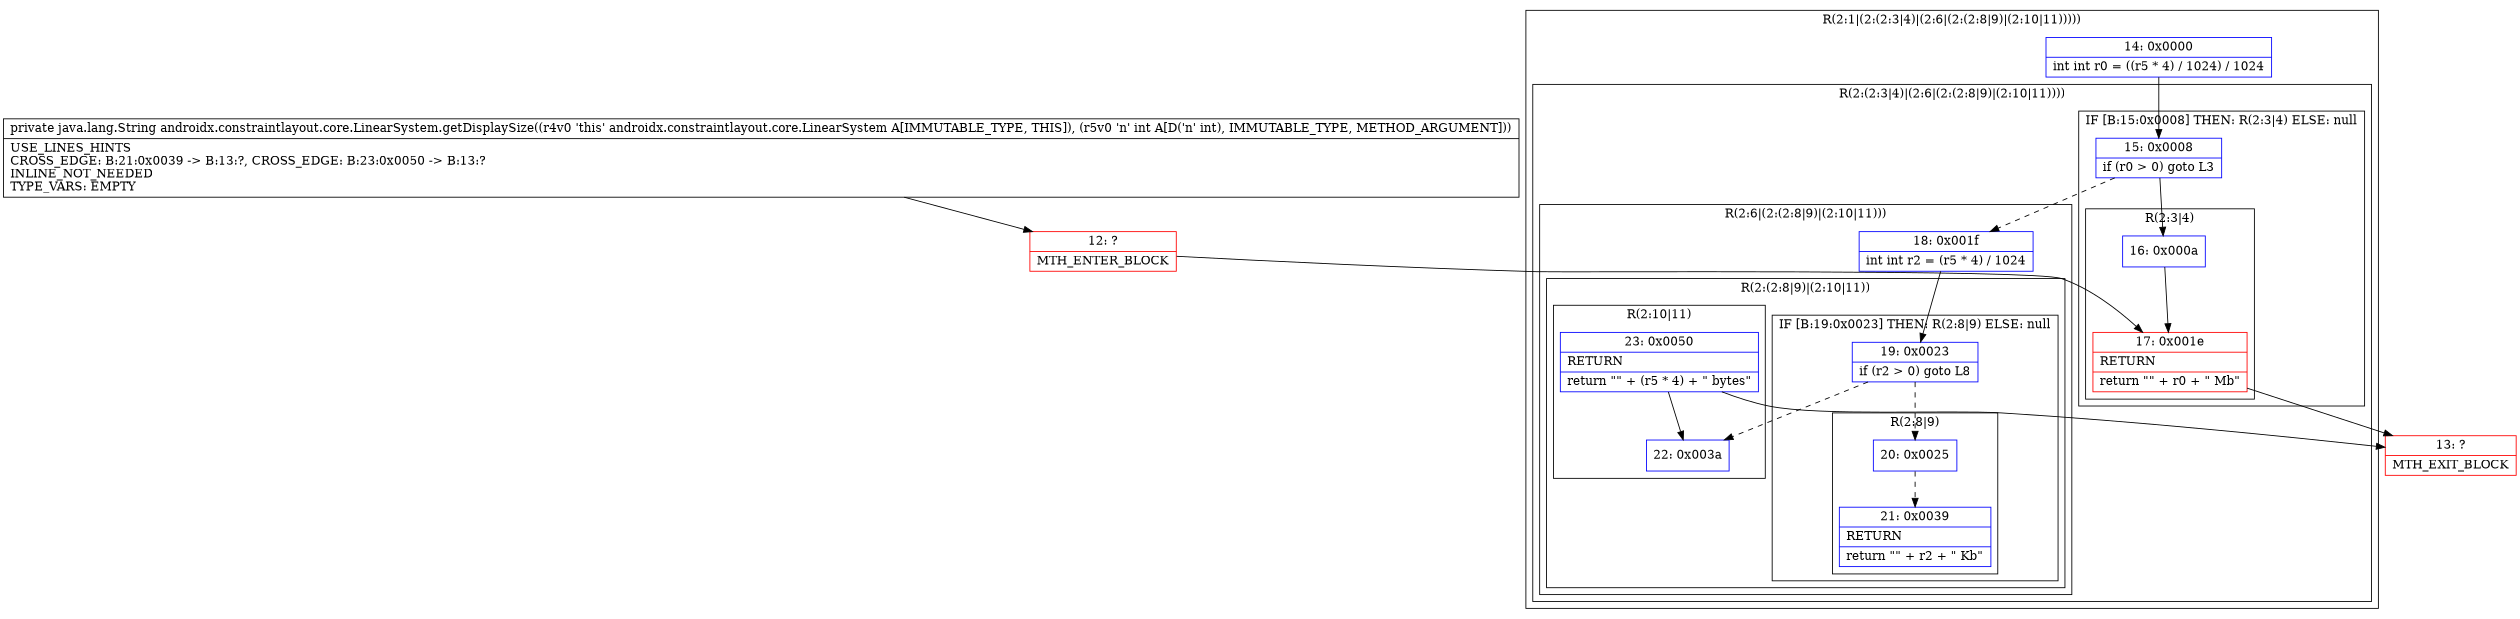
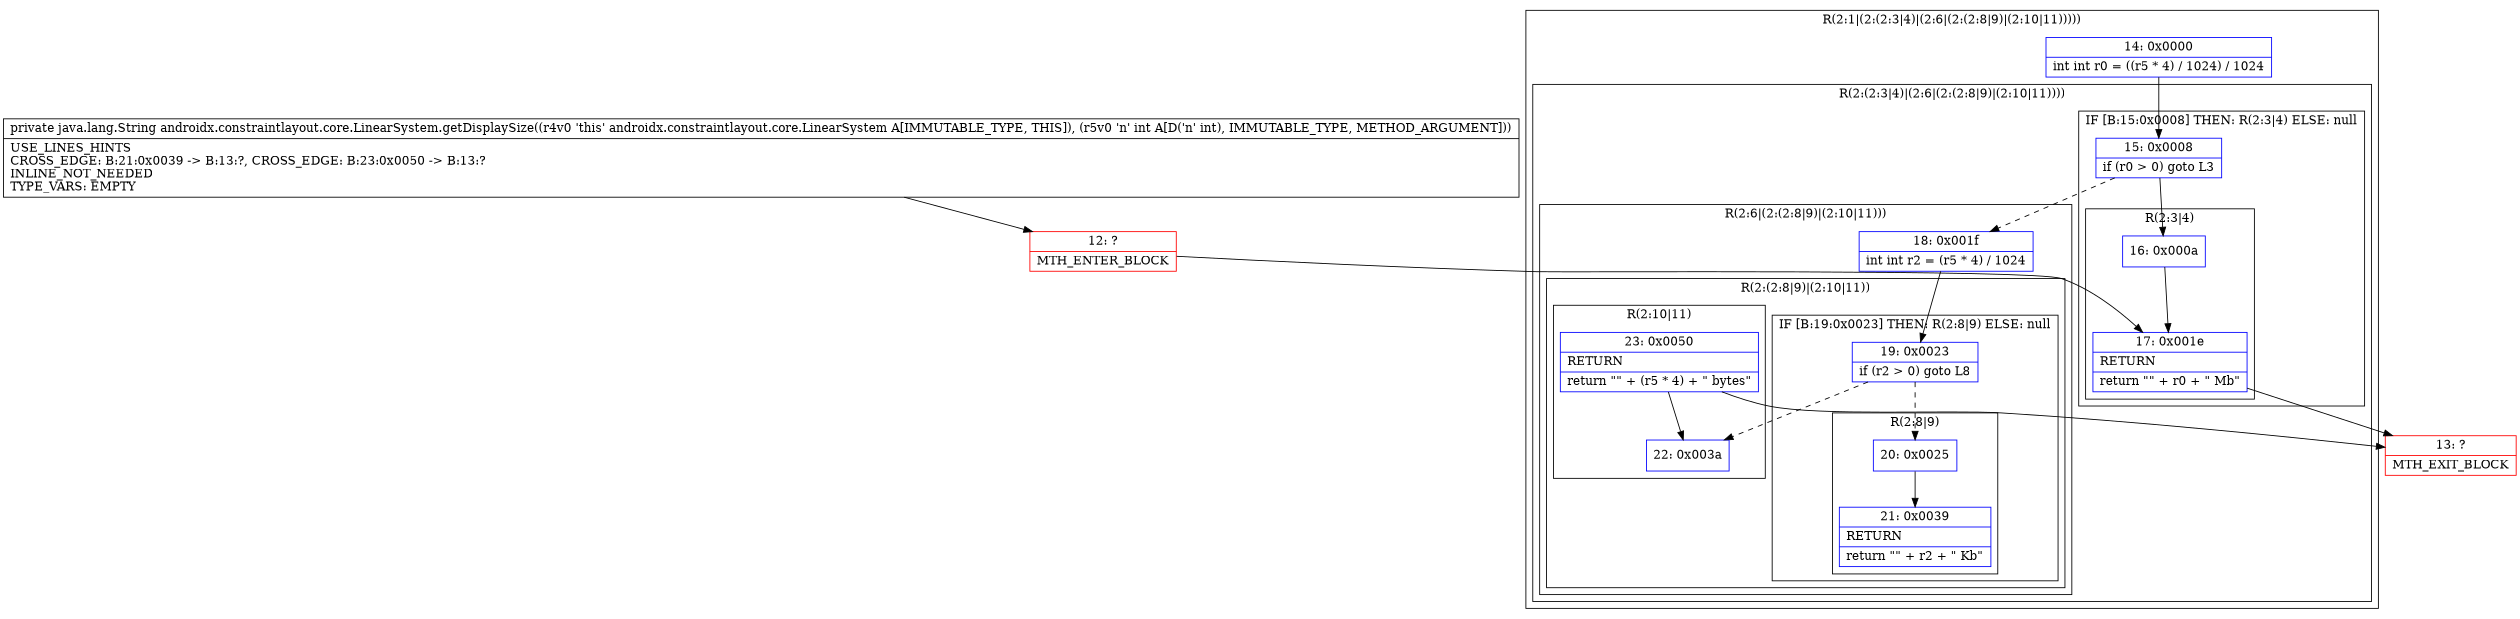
node "17: 0x001e": color red -> blue
edge "20: 0x0025" -> "21: 0x0039": style dashed -> solid
